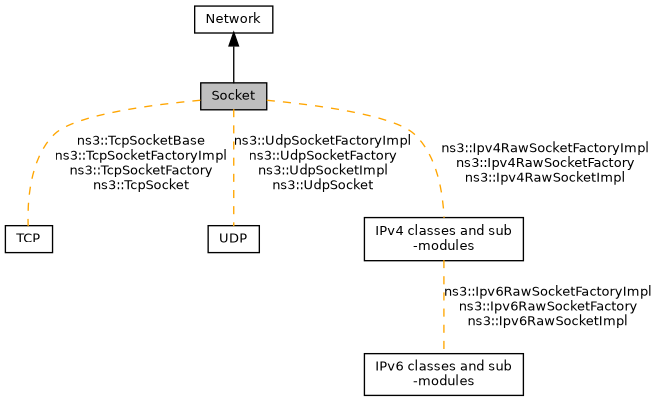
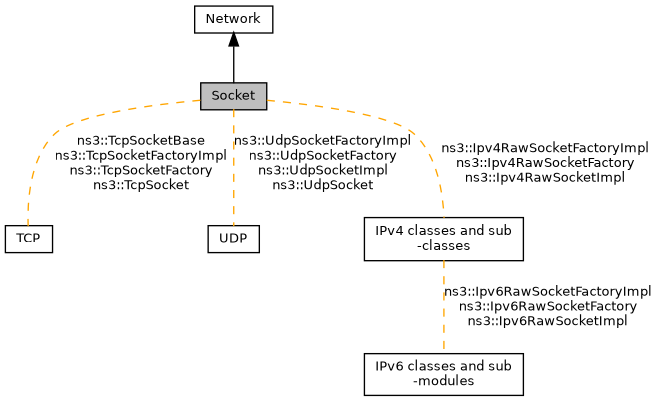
node "IPv4 classes and sub -modules": label "IPv4 classes and sub -modules" -> "IPv4 classes and sub -classes"
